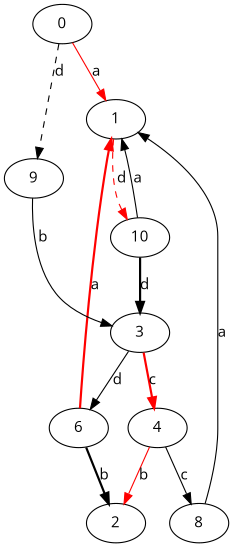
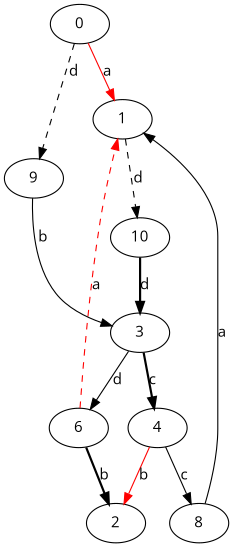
edge "1" -> "10": color red -> black
edge "10" -> "1": removed, label "a"
edge "6" -> "1": style bold -> dashed
edge "3" -> "4": color red -> black
